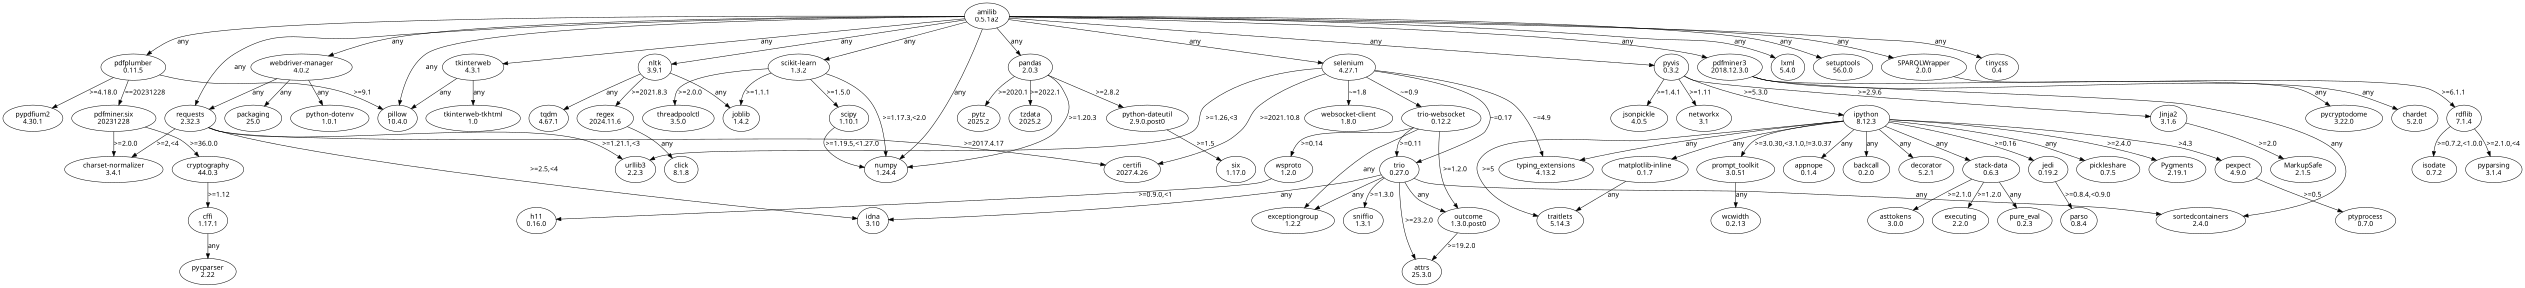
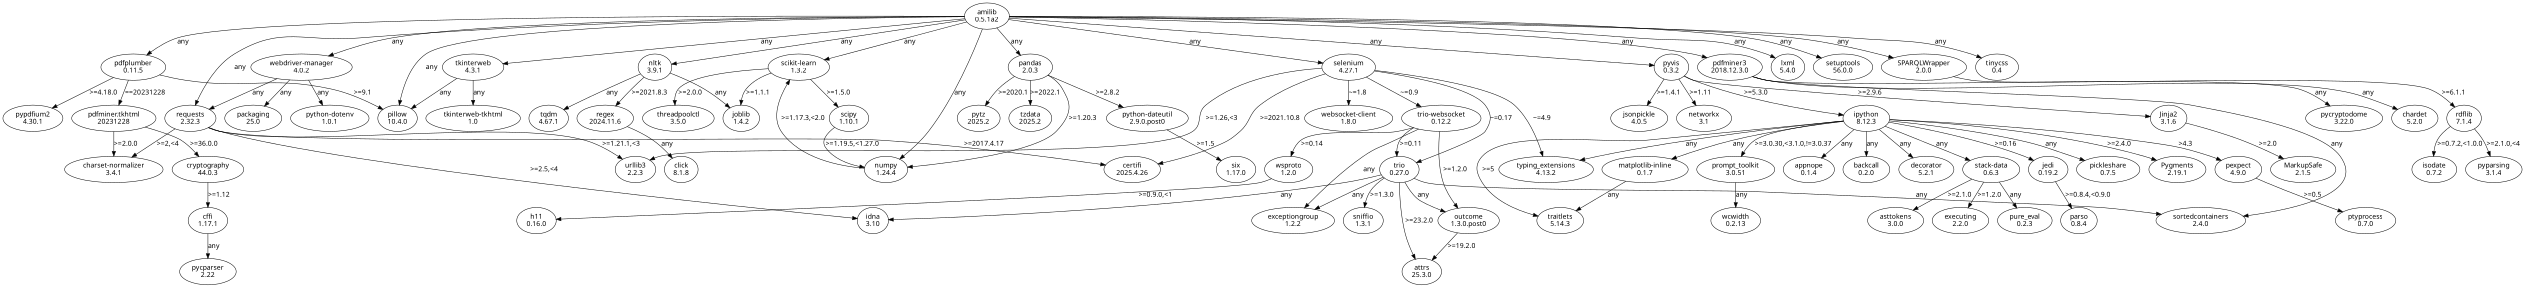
edge "scikit-learn 1.3.2" -> "numpy 1.24.4": reversed
node "pdfminer.six 20231228": label "pdfminer.six 20231228" -> "pdfminer.tkhtml 20231228"
node "certifi 2027.4.26": label "certifi 2027.4.26" -> "certifi 2025.4.26"
